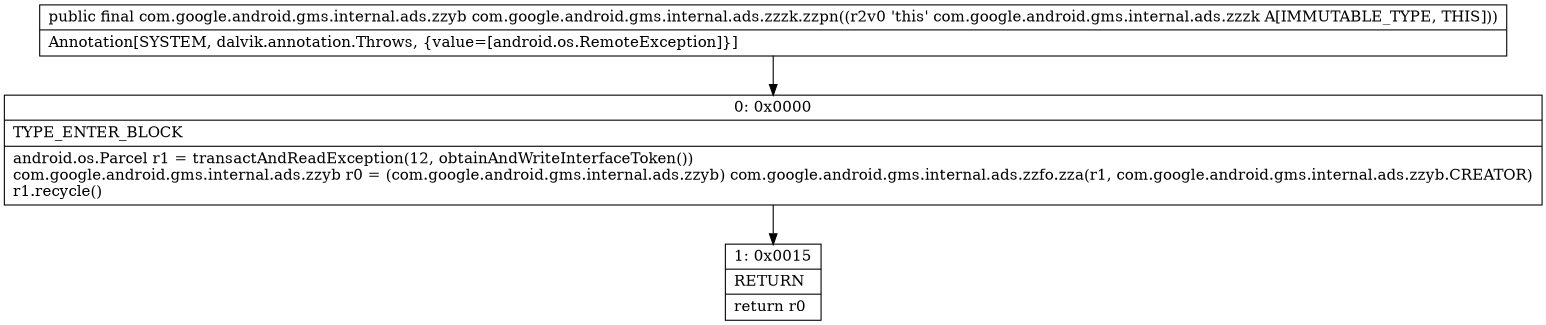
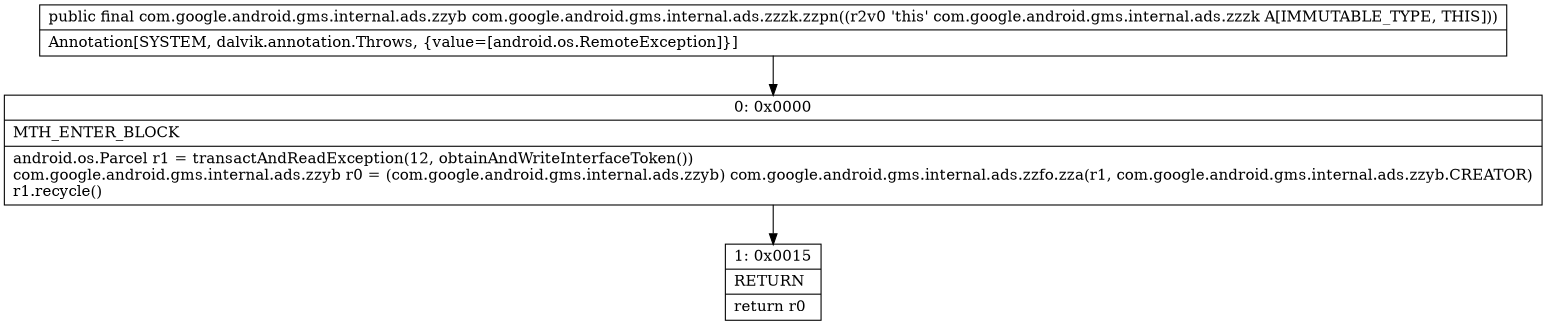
node "0: 0x0000": text "TYPE_ENTER_BLOCK" -> "MTH_ENTER_BLOCK"
